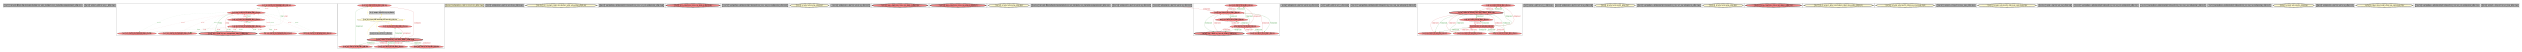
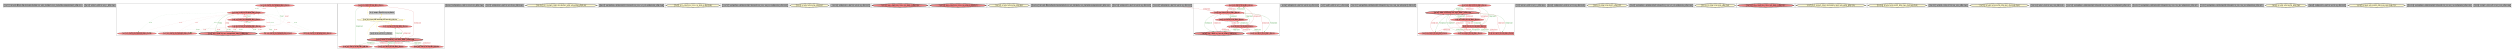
node "[68/69]  %idxprom94 = zext i32 %56 to i64, !dbg !1488": fillcolor lemonchiffon -> grey
node "[74/75]  %53 = load i32**, i32*** %c, align 8, !dbg !1488": fillcolor lightcoral -> lemonchiffon
edge "[31/32]  %56 = load i32, i32* %j70, align 4, !dbg !1490" -> "[26/39]  store i32 %inc97, i32* %j70, align 4, !dbg !1493": added, label "A|indep|Const"
node "[35/36]  %51 = load i32, i32* %j70, align 4, !dbg !1481": shape ellipse -> box
